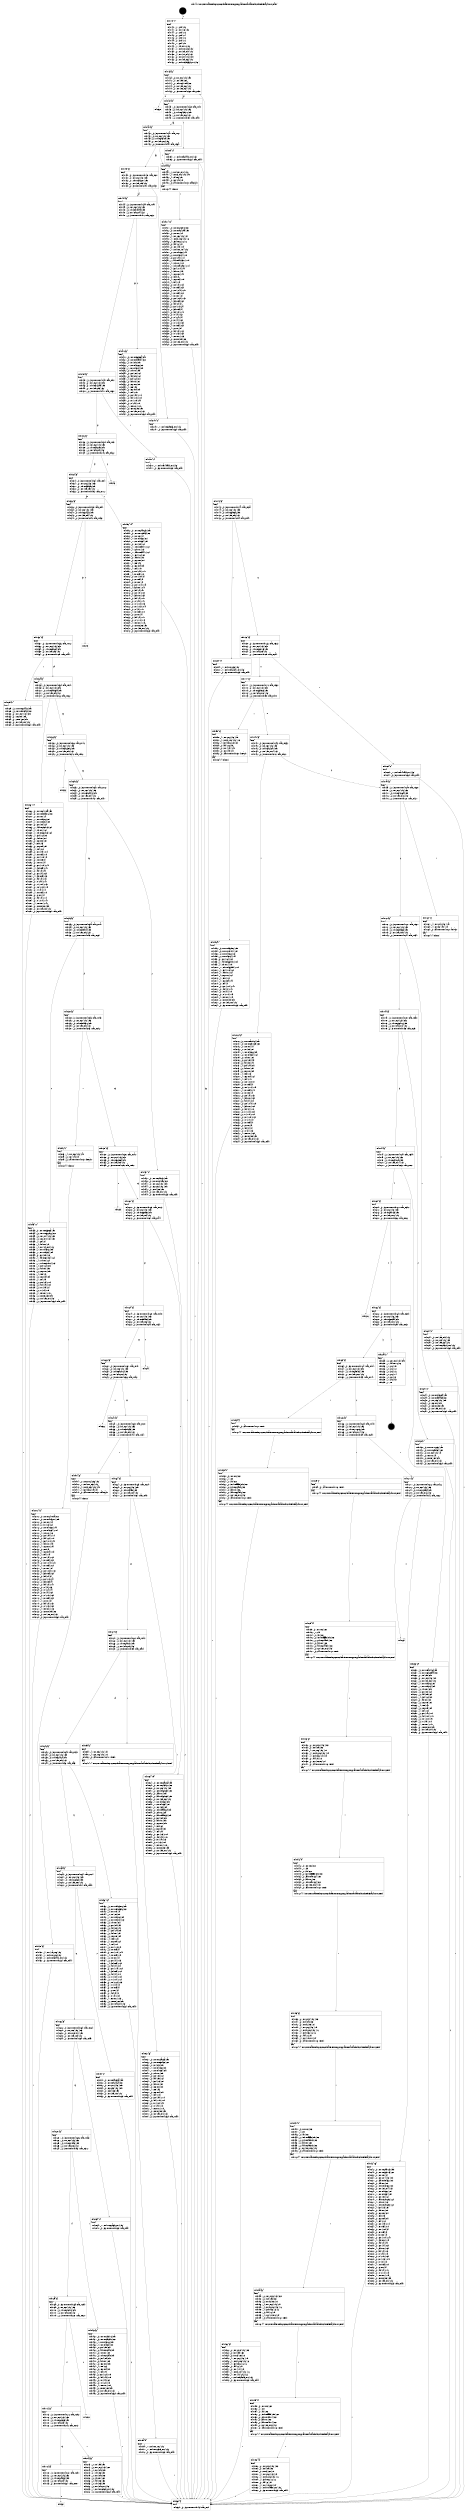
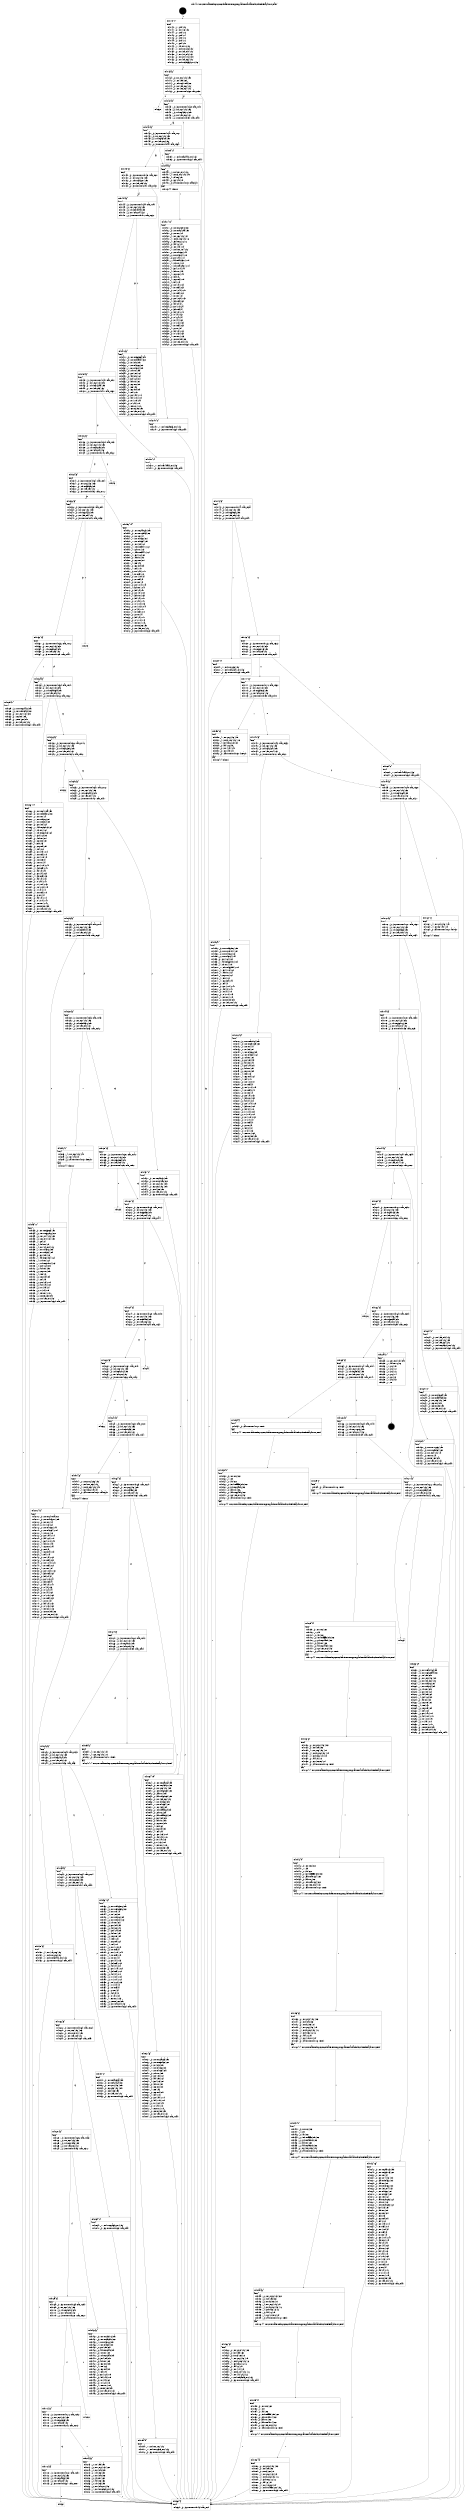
edge "0x401cf9 [5]" -> "0x401cfe [40]": reversed
